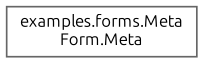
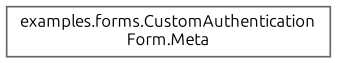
node "examples.forms.Meta Form.Meta": label "examples.forms.Meta Form.Meta" -> "examples.forms.CustomAuthentication Form.Meta"
